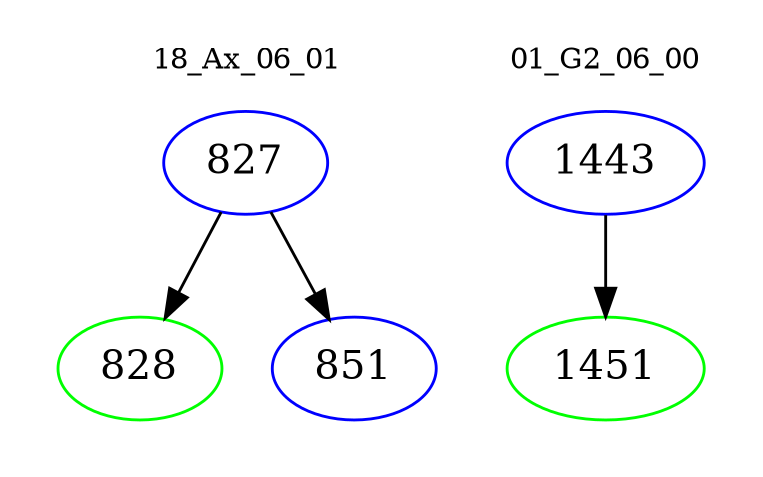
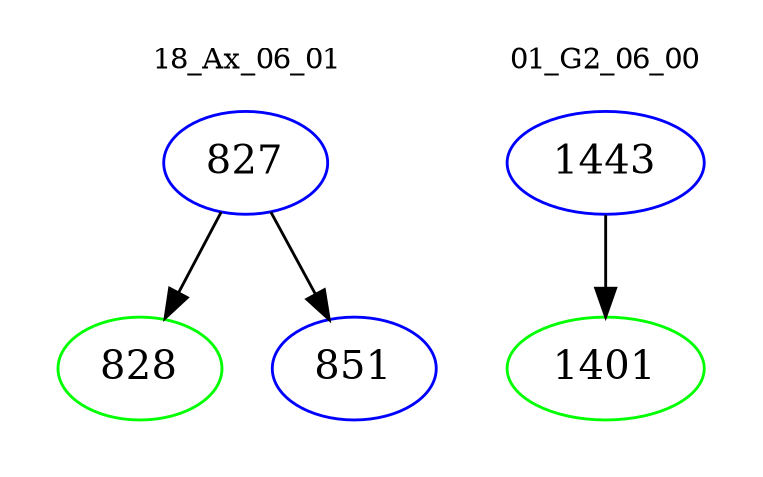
node "1451": label "1451" -> "1401"
